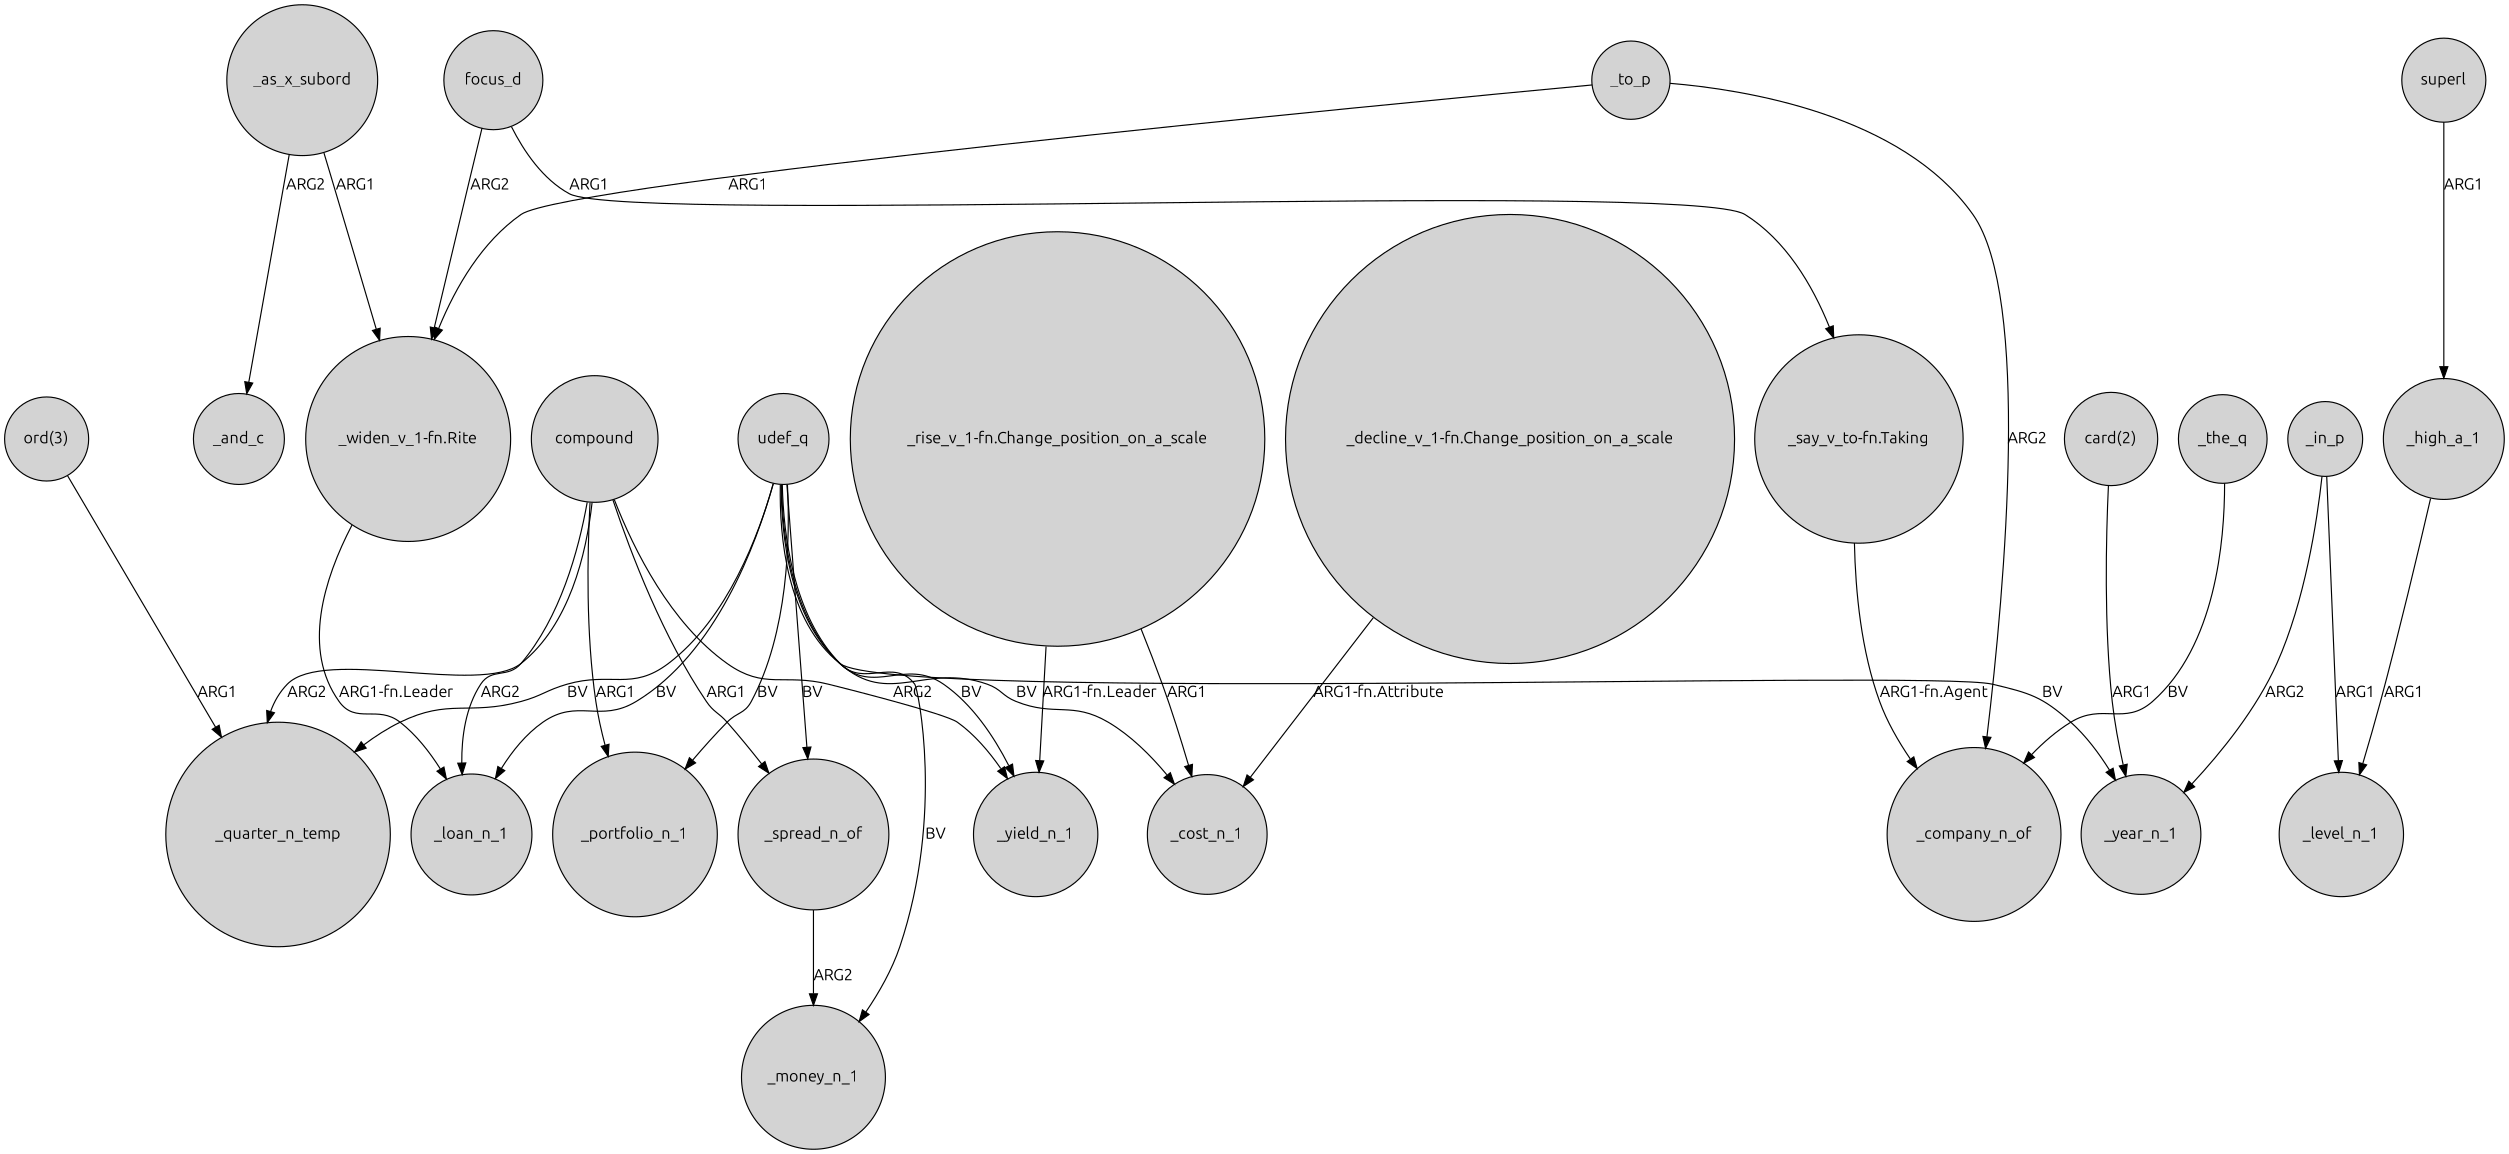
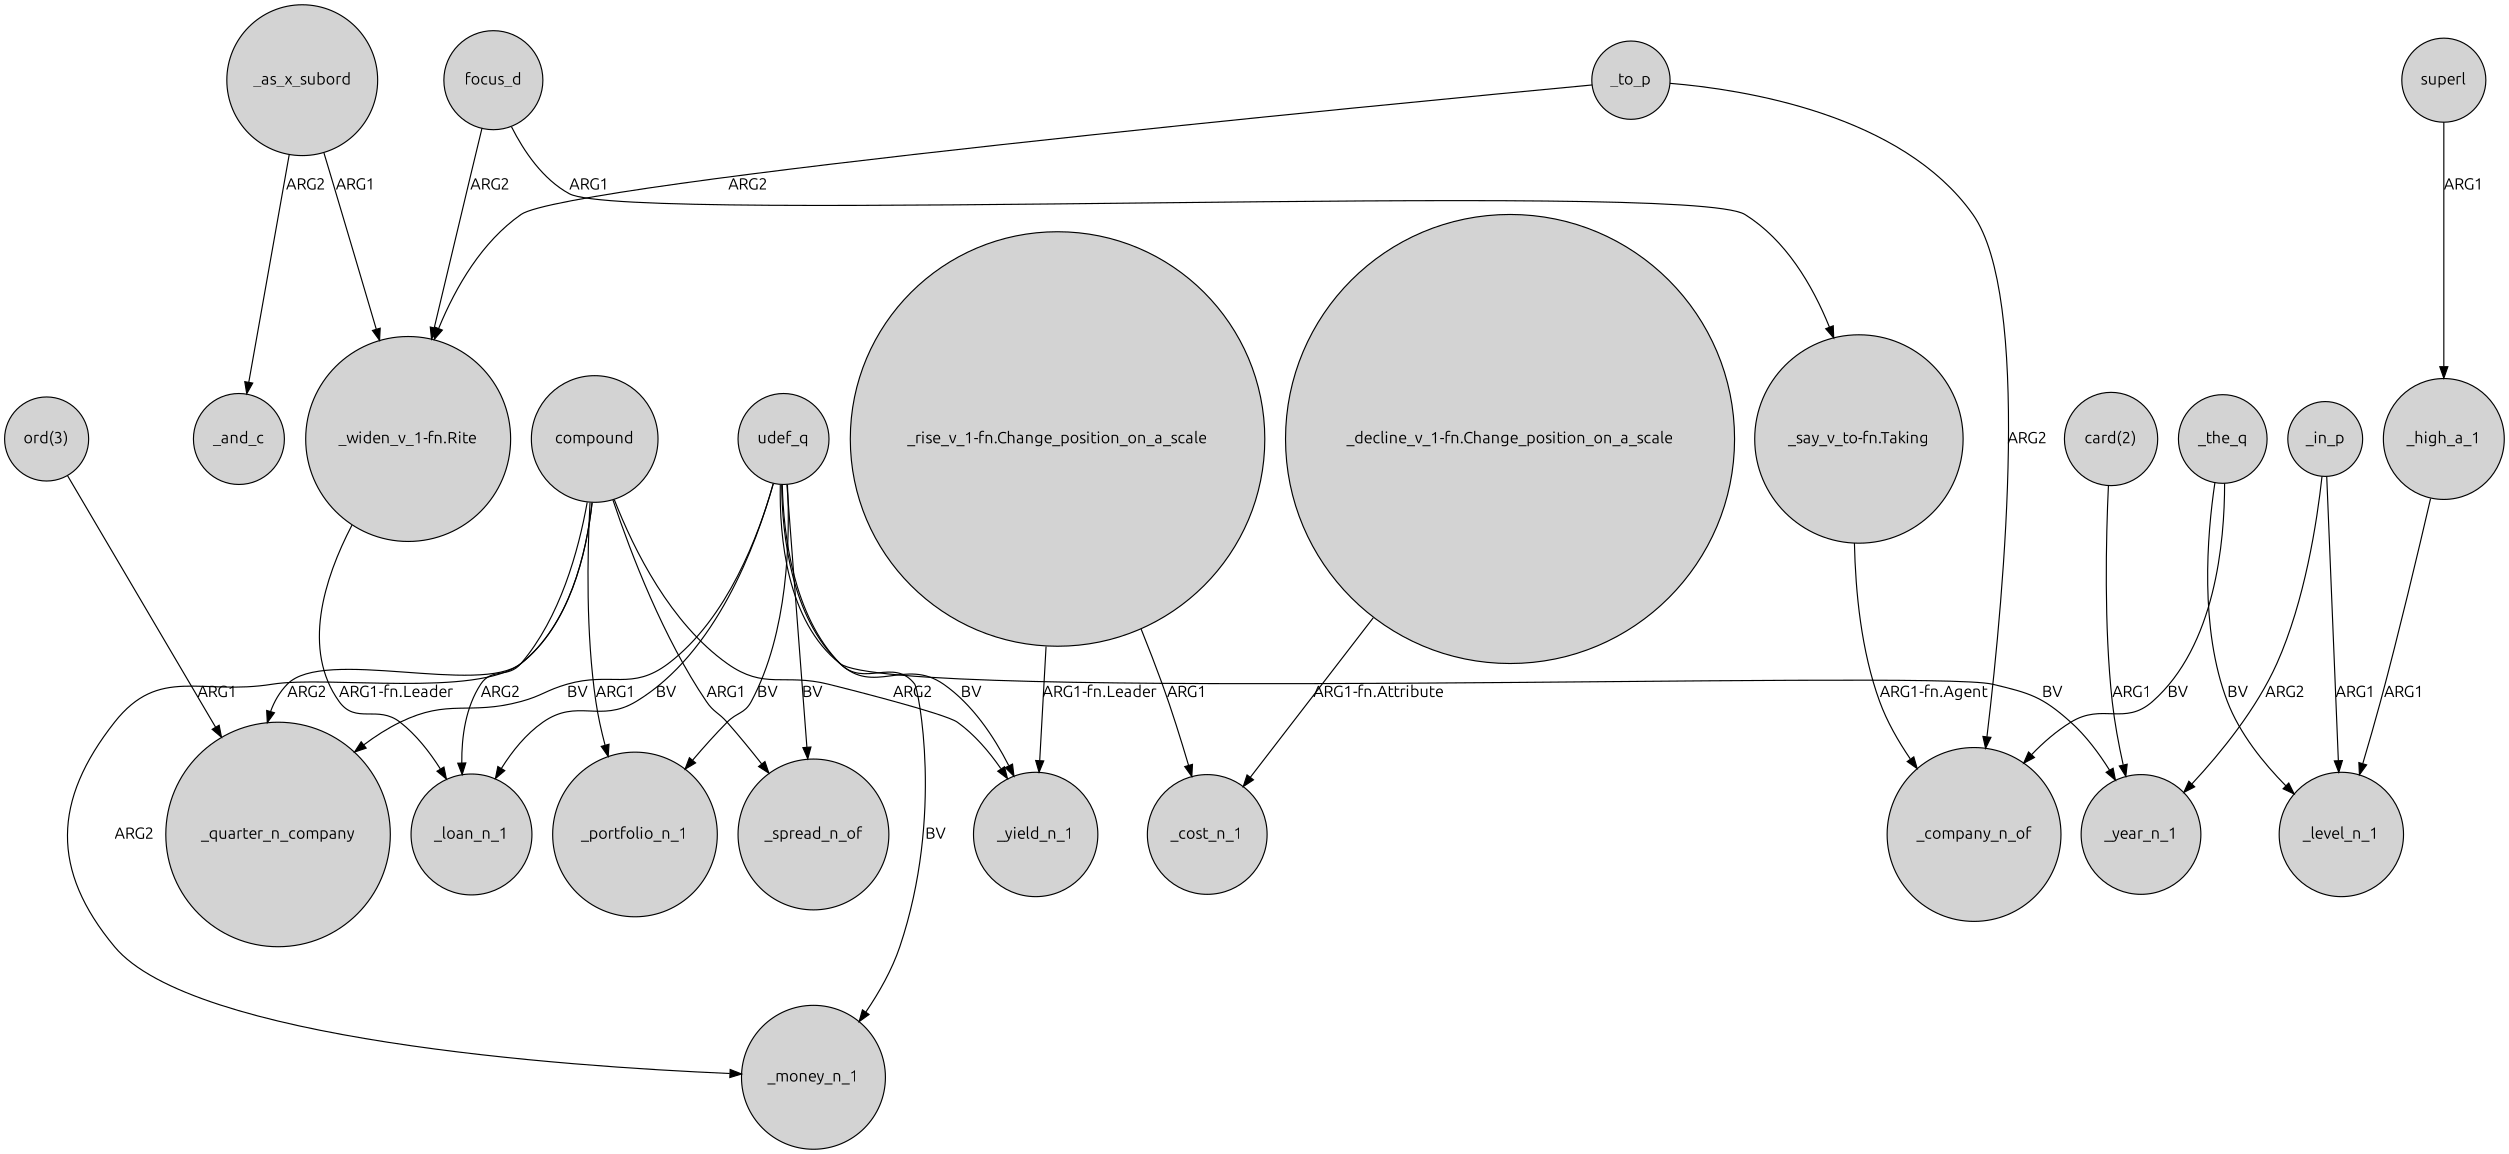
edge "_to_p" -> "_widen_v_1-fn.Rite": label "ARG1" -> "ARG2"
edge "_the_q" -> "_level_n_1": added, label "BV"
edge "udef_q" -> "_cost_n_1": removed, label "BV"
node "_quarter_n_temp": label "_quarter_n_temp" -> "_quarter_n_company"
edge "_spread_n_of" -> "_money_n_1": now "compound" -> "_money_n_1"
